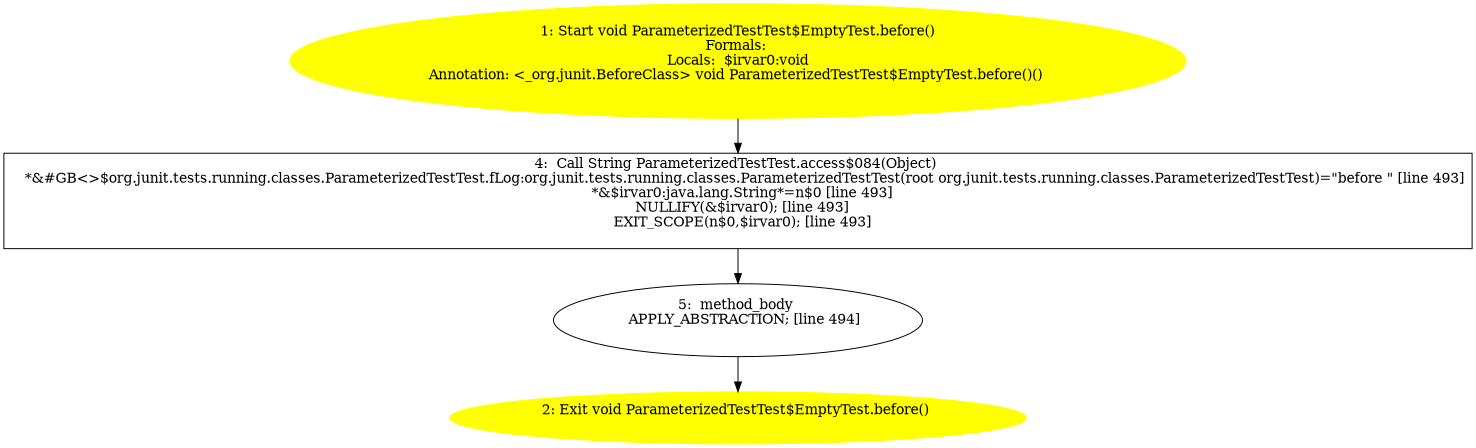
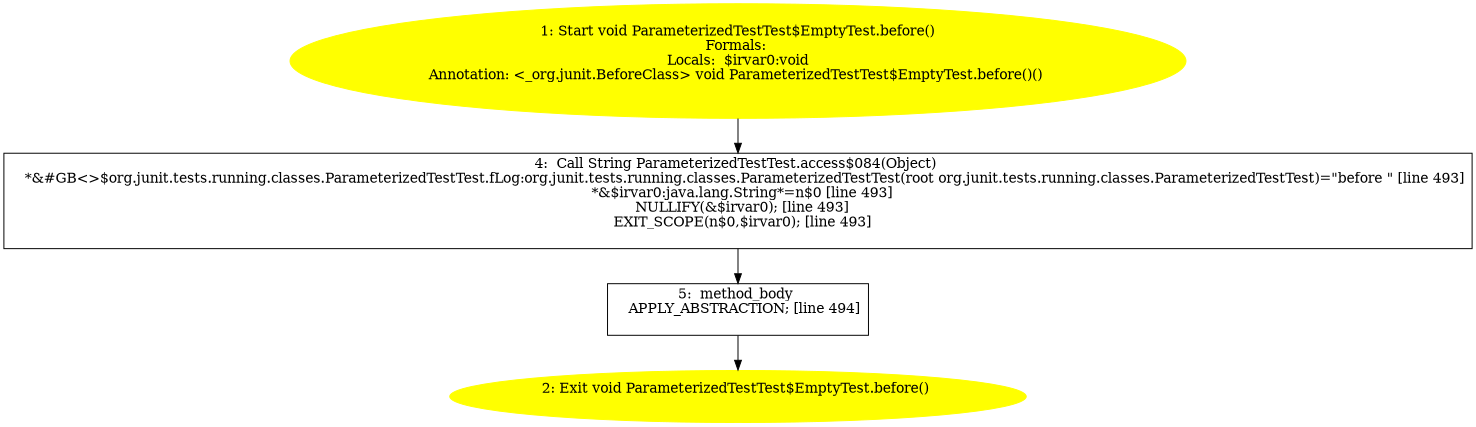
node "5:  method_body APPLY_ABSTRACTION; [line 494]": shape ellipse -> box
